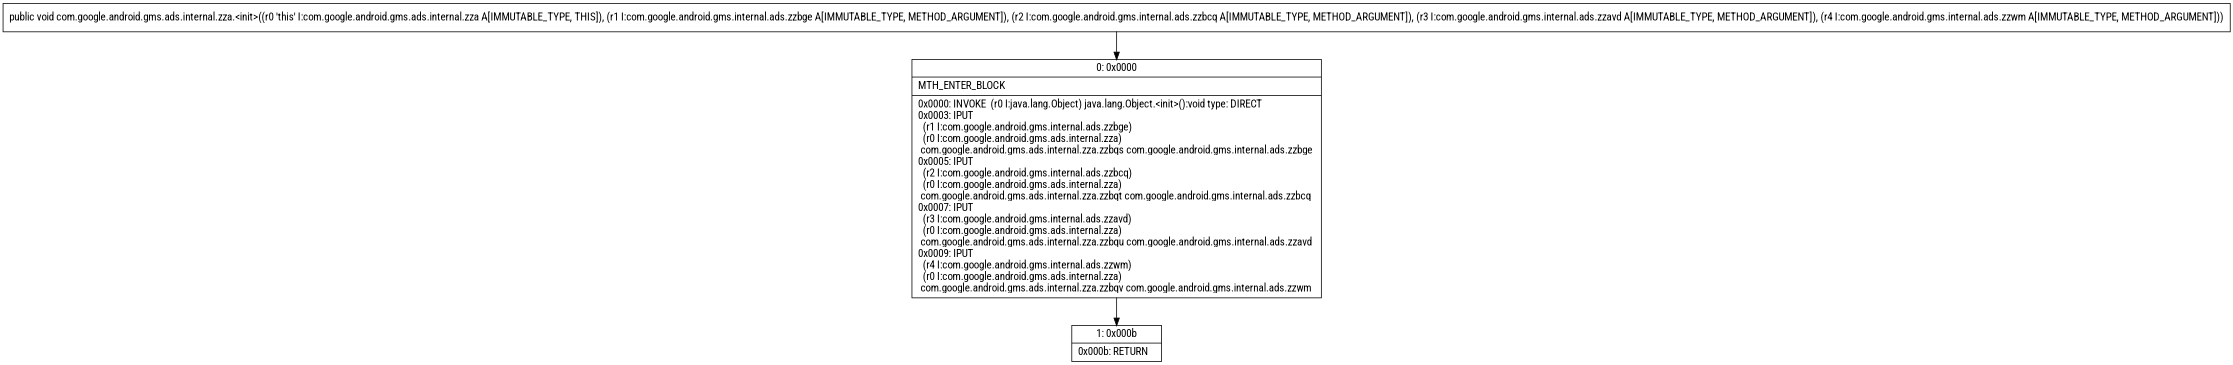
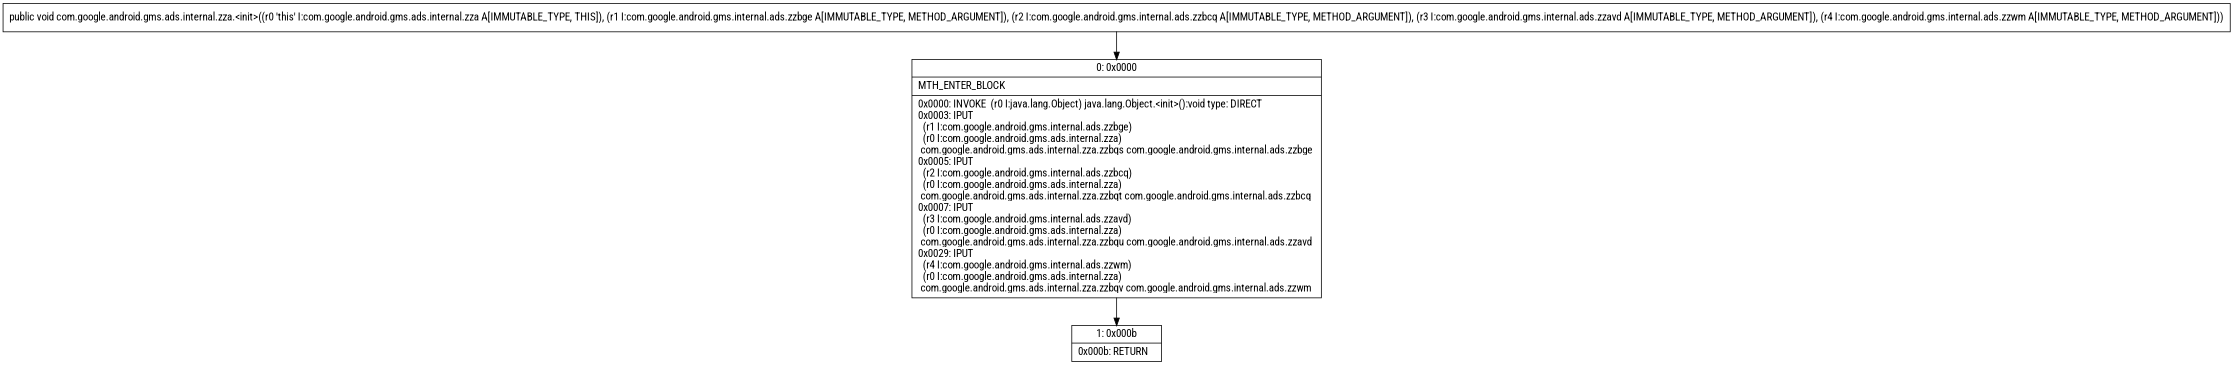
node "0: 0x0000": text "0x0009: IPUT" -> "0x0029: IPUT"
